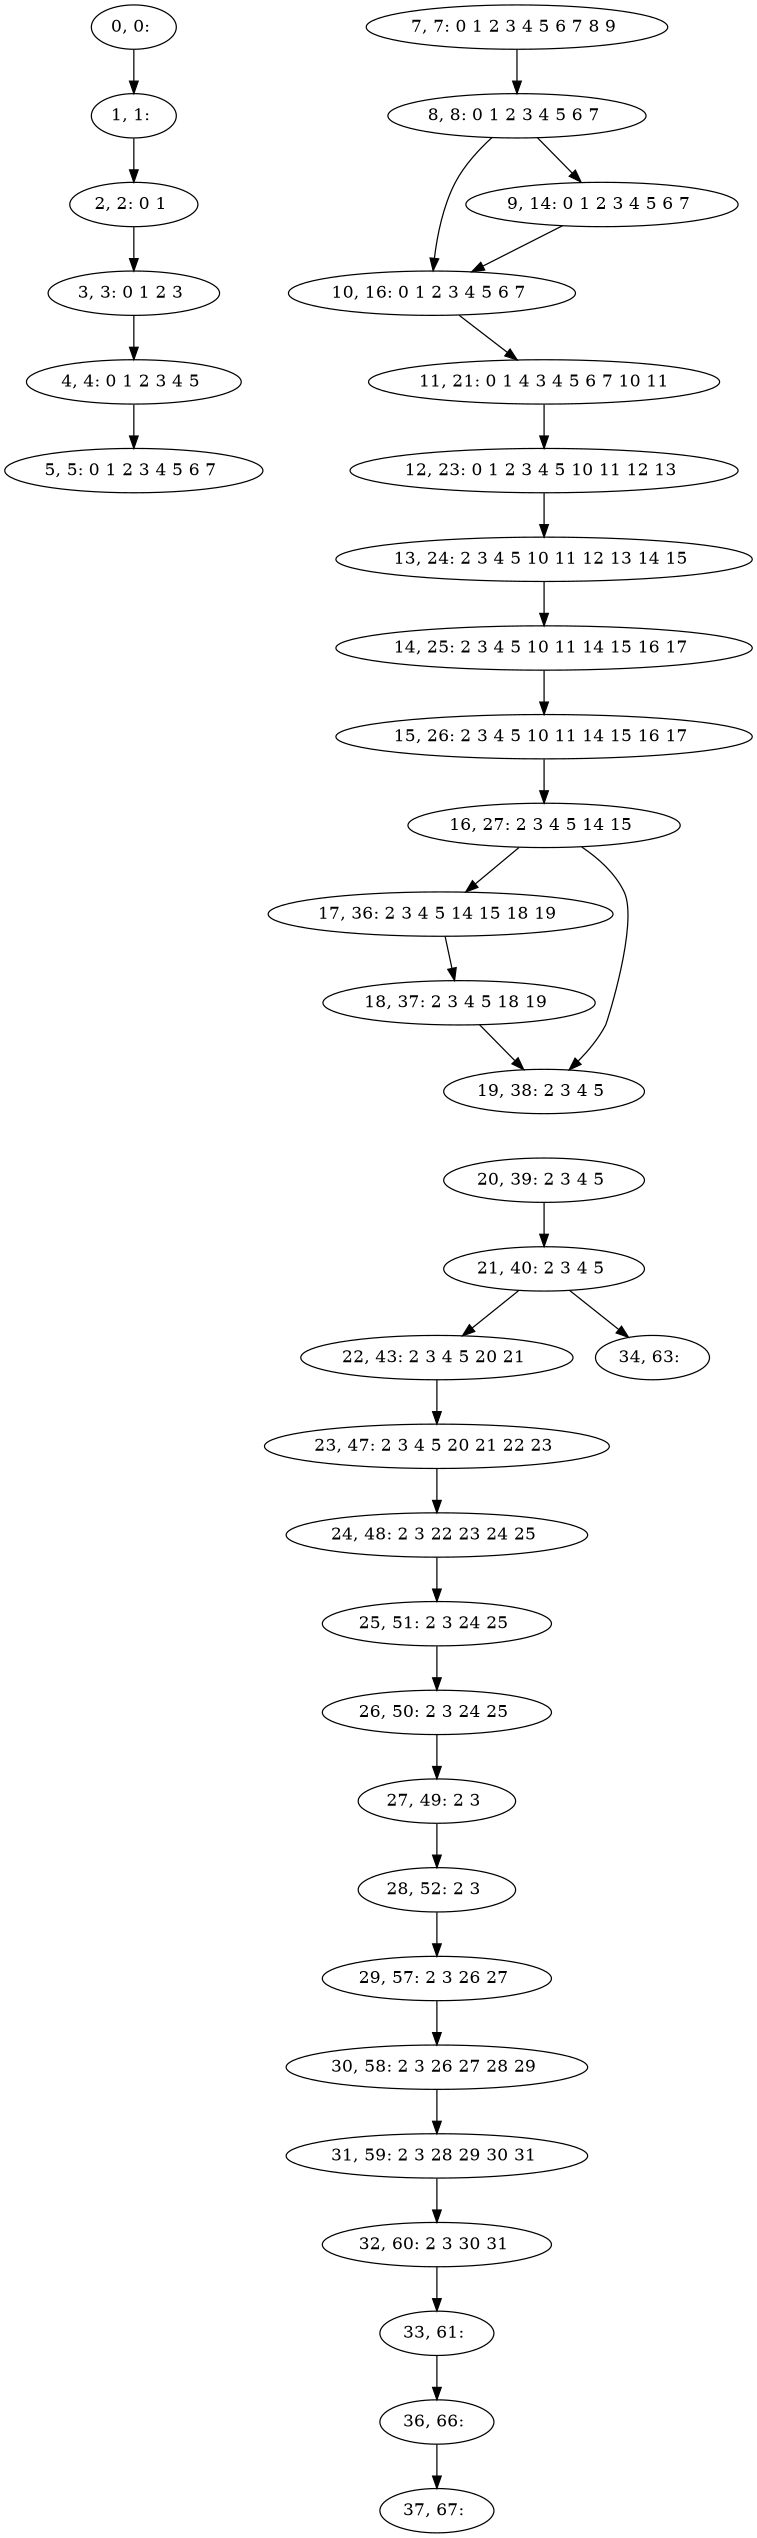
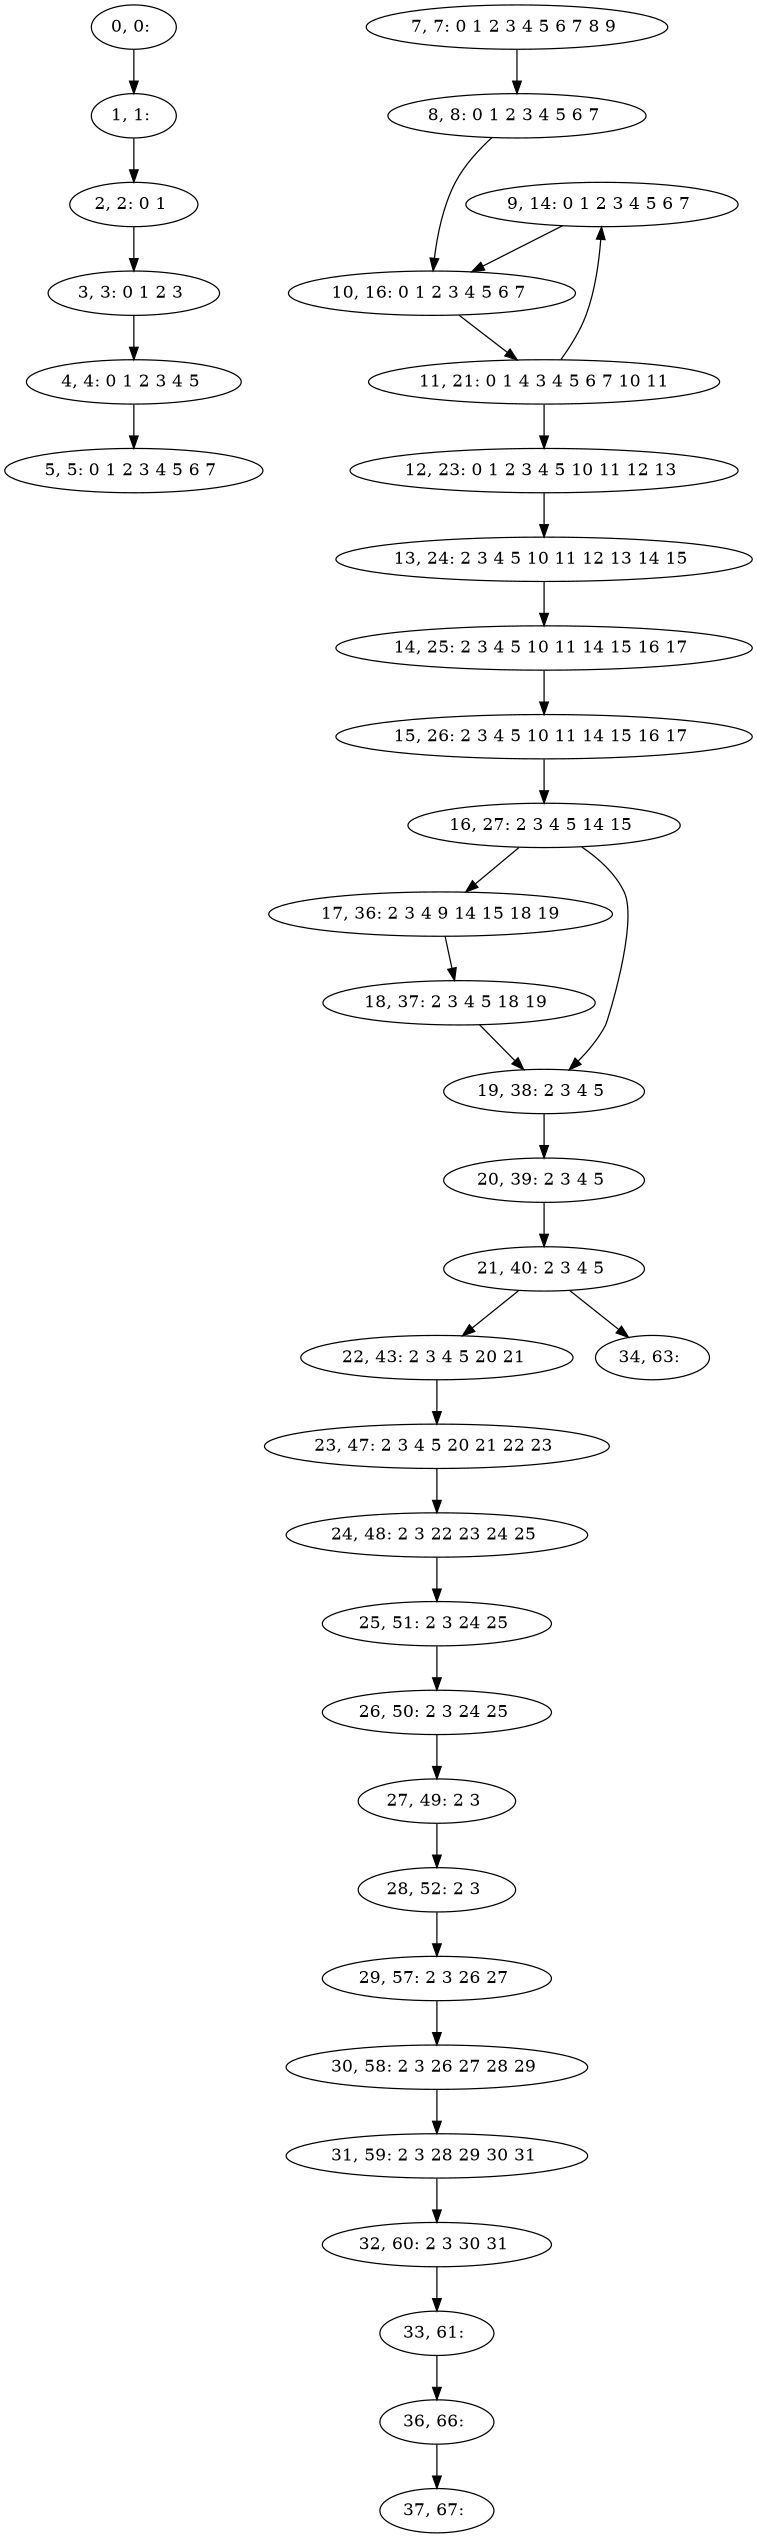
edge "8, 8: 0 1 2 3 4 5 6 7" -> "9, 14: 0 1 2 3 4 5 6 7": now "11, 21: 0 1 4 3 4 5 6 7 10 11" -> "9, 14: 0 1 2 3 4 5 6 7"
node "17, 36: 2 3 4 5 14 15 18 19": label "17, 36: 2 3 4 5 14 15 18 19" -> "17, 36: 2 3 4 9 14 15 18 19"
edge "19, 38: 2 3 4 5" -> "20, 39: 2 3 4 5": added
